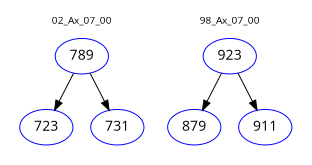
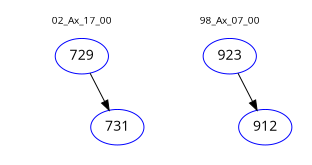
cluster "02_Ax_07_00": label "02_Ax_07_00" -> "02_Ax_17_00"
node "789": label "789" -> "729"
node "723": removed
node "879": removed
node "911": label "911" -> "912"
